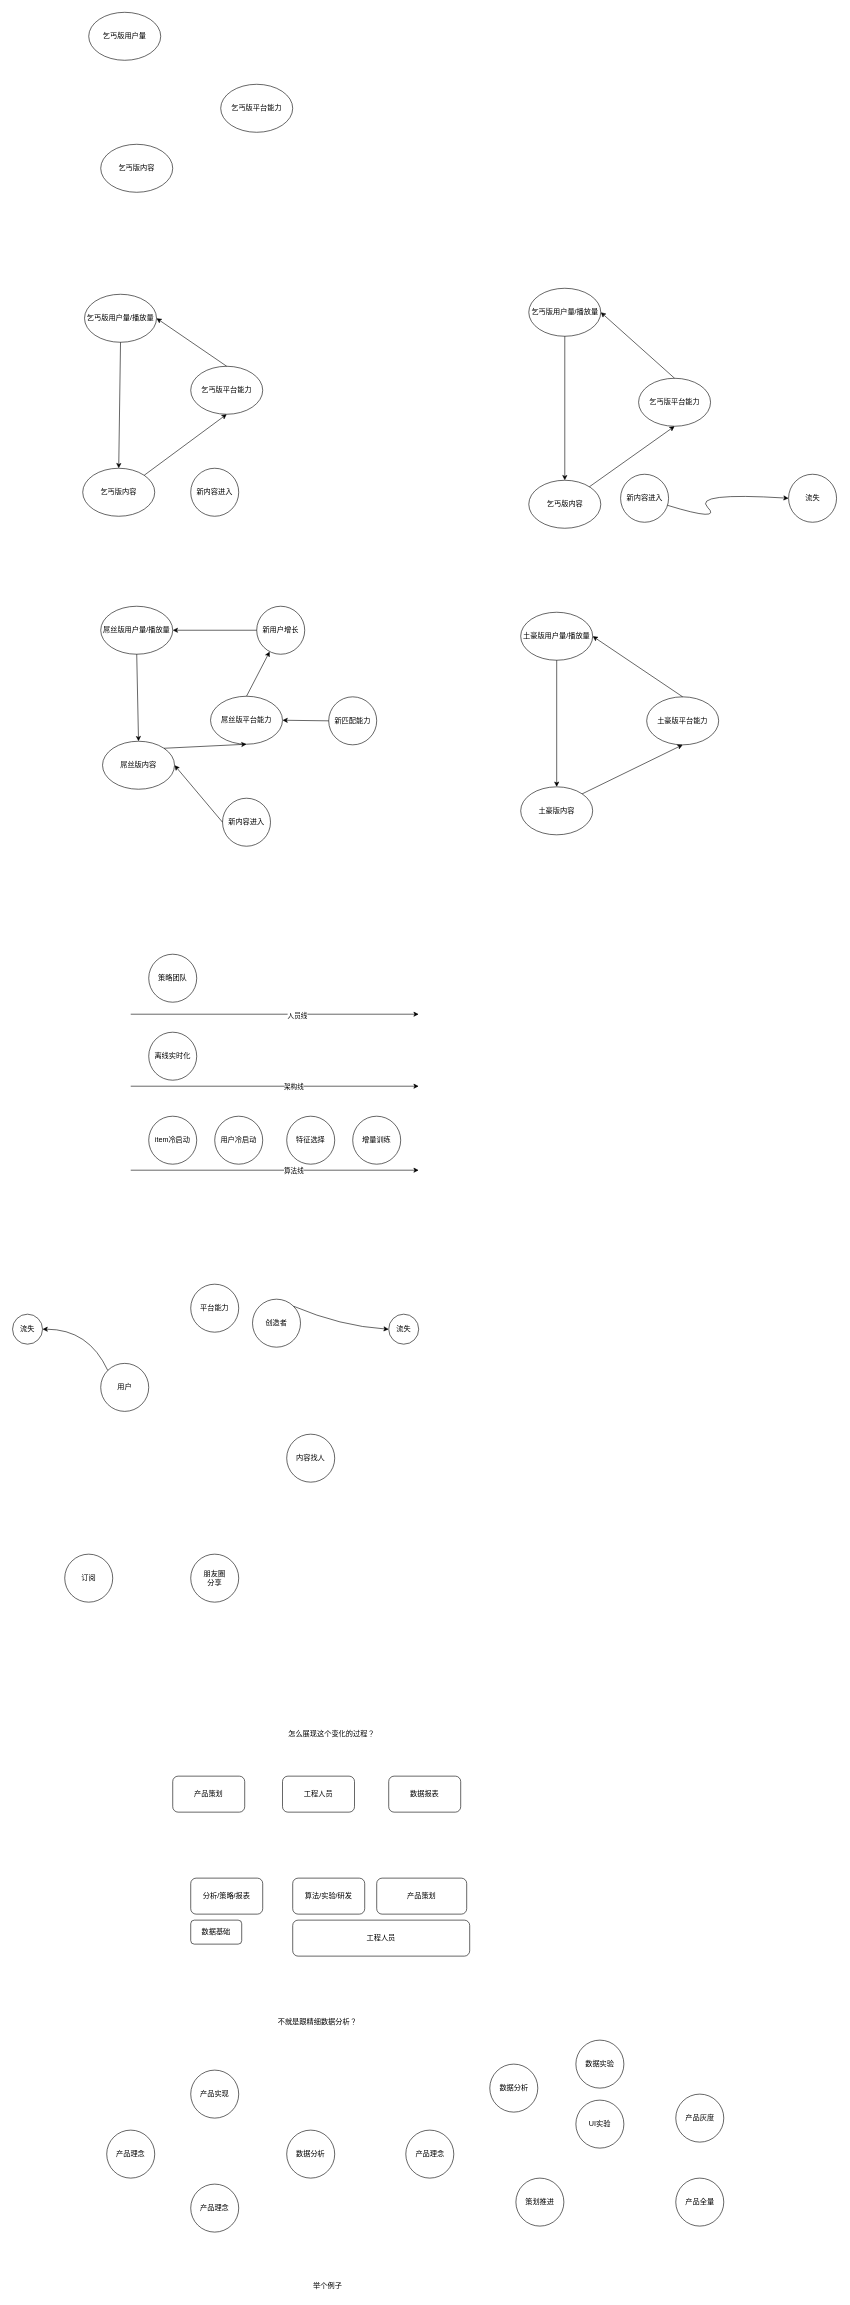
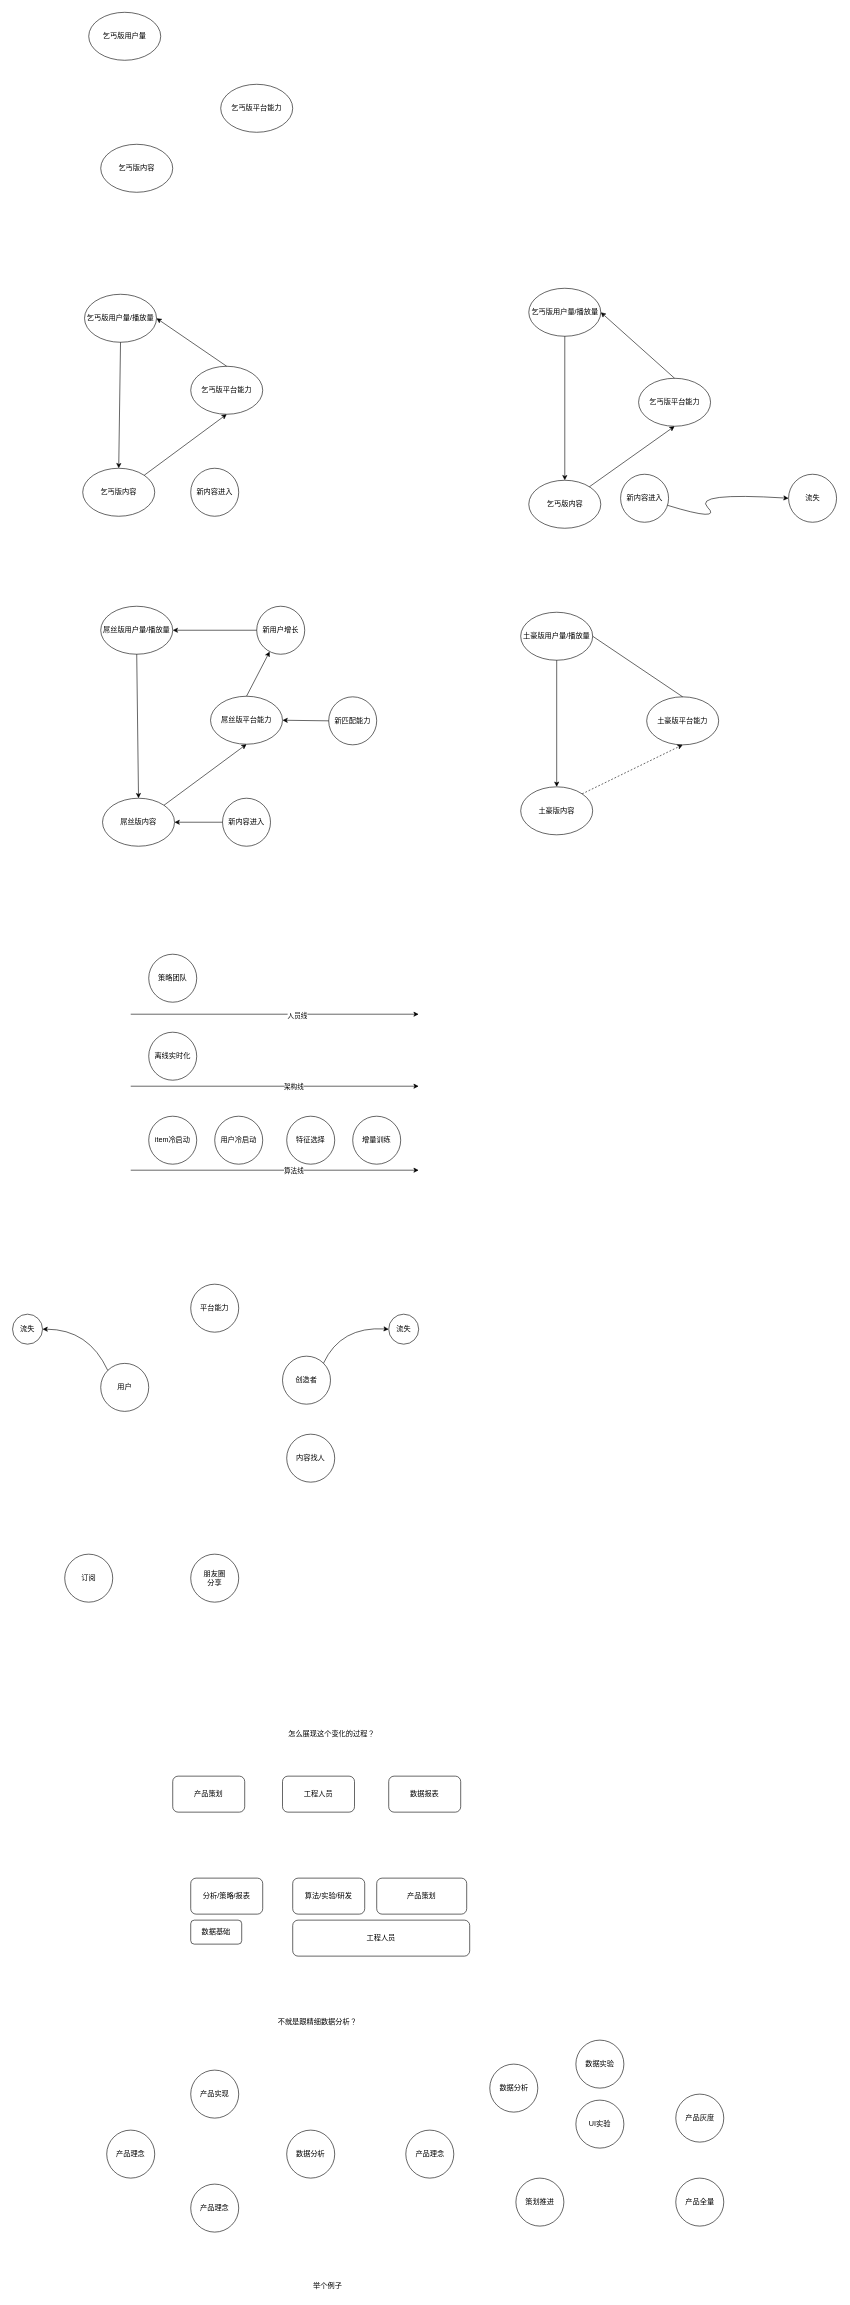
edge "土豪版平台能力" -> "土豪版用户量/播放量": arrowhead classic -> none
node "屌丝版内容": moved (138, 765) -> (138, 822)
edge "土豪版内容" -> "土豪版平台能力": style solid -> dashed
node "创造者": moved (276, 1323) -> (306, 1380)
